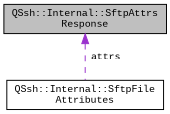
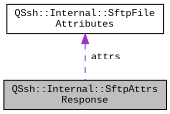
edge "QSsh::Internal::SftpFile Attributes" -> "QSsh::Internal::SftpAttrs Response": reversed
